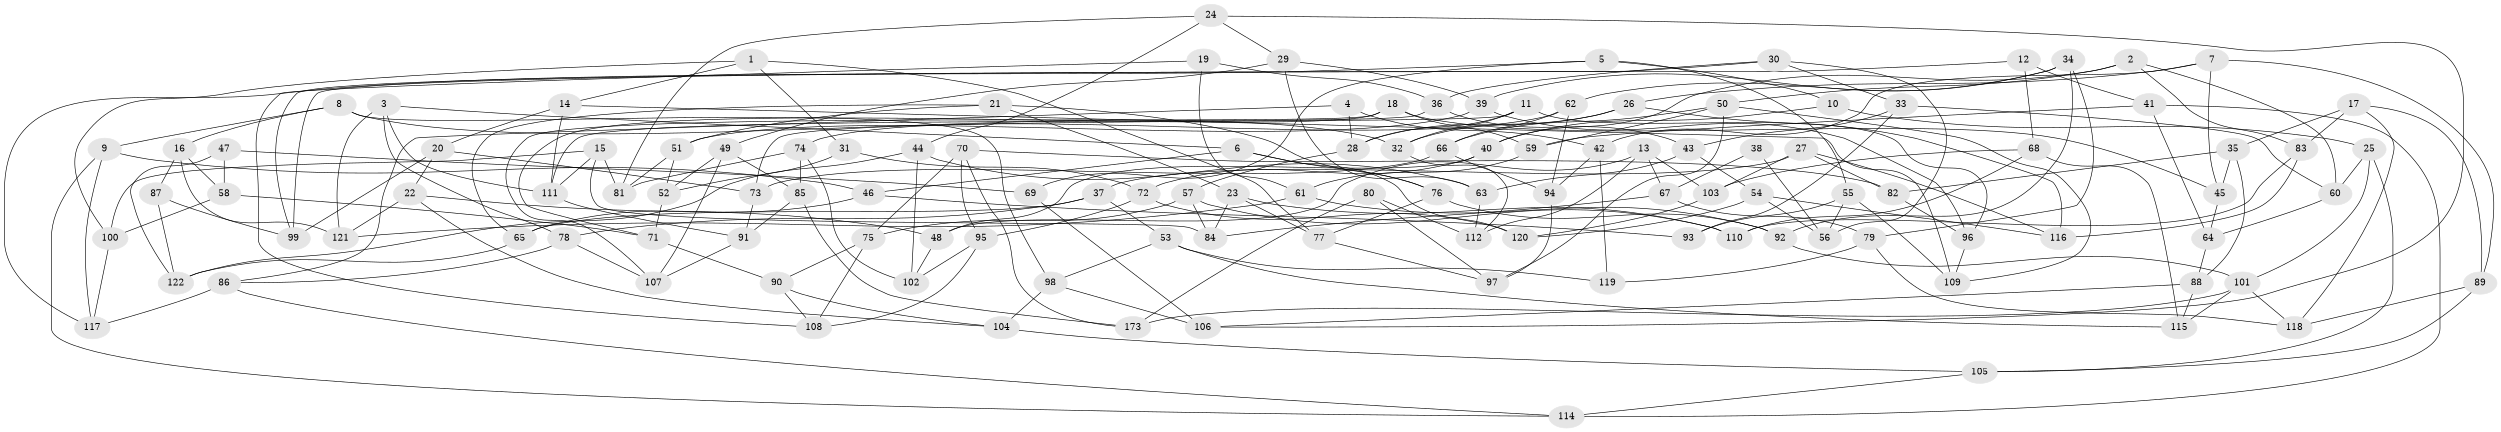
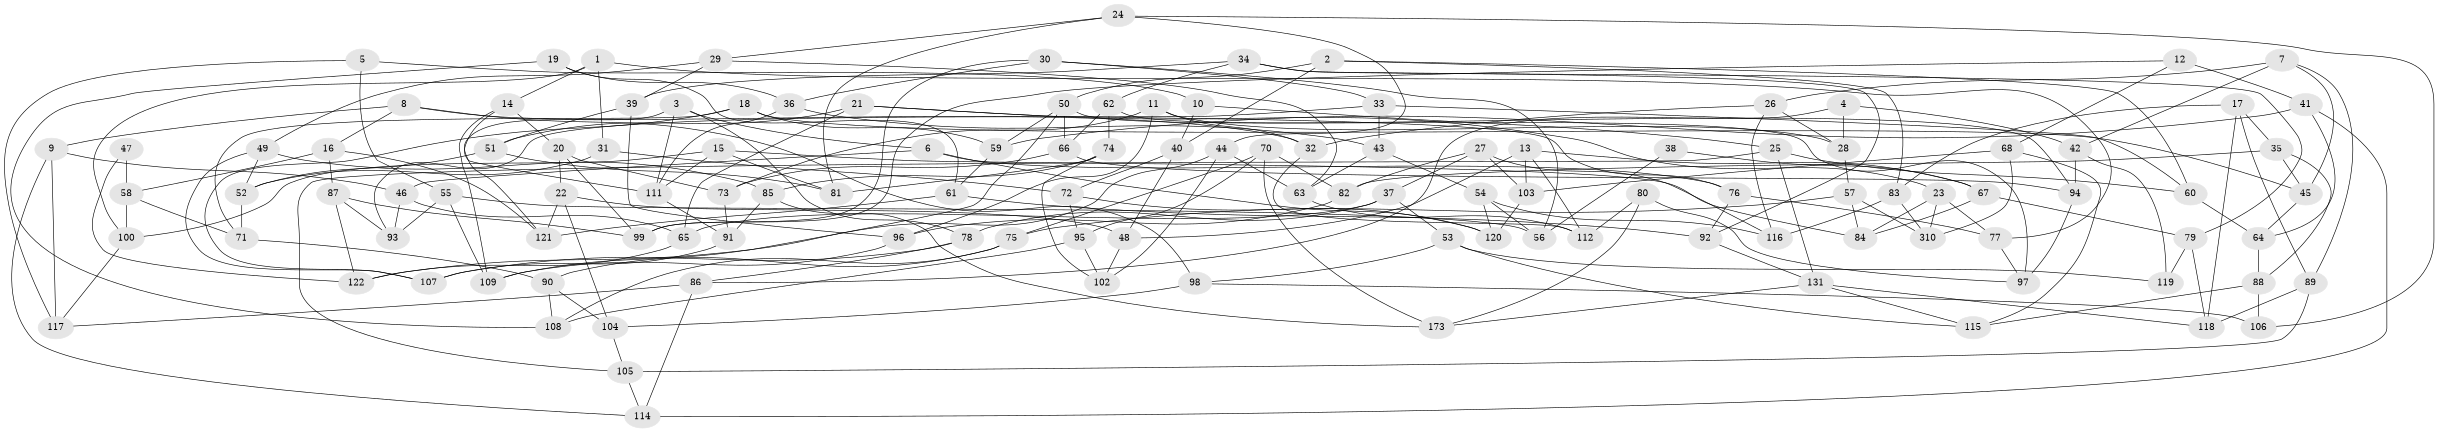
node "69": removed
edge "87" -- "93": added
node "110": label "110" -> "310"
node "101": label "101" -> "131"
